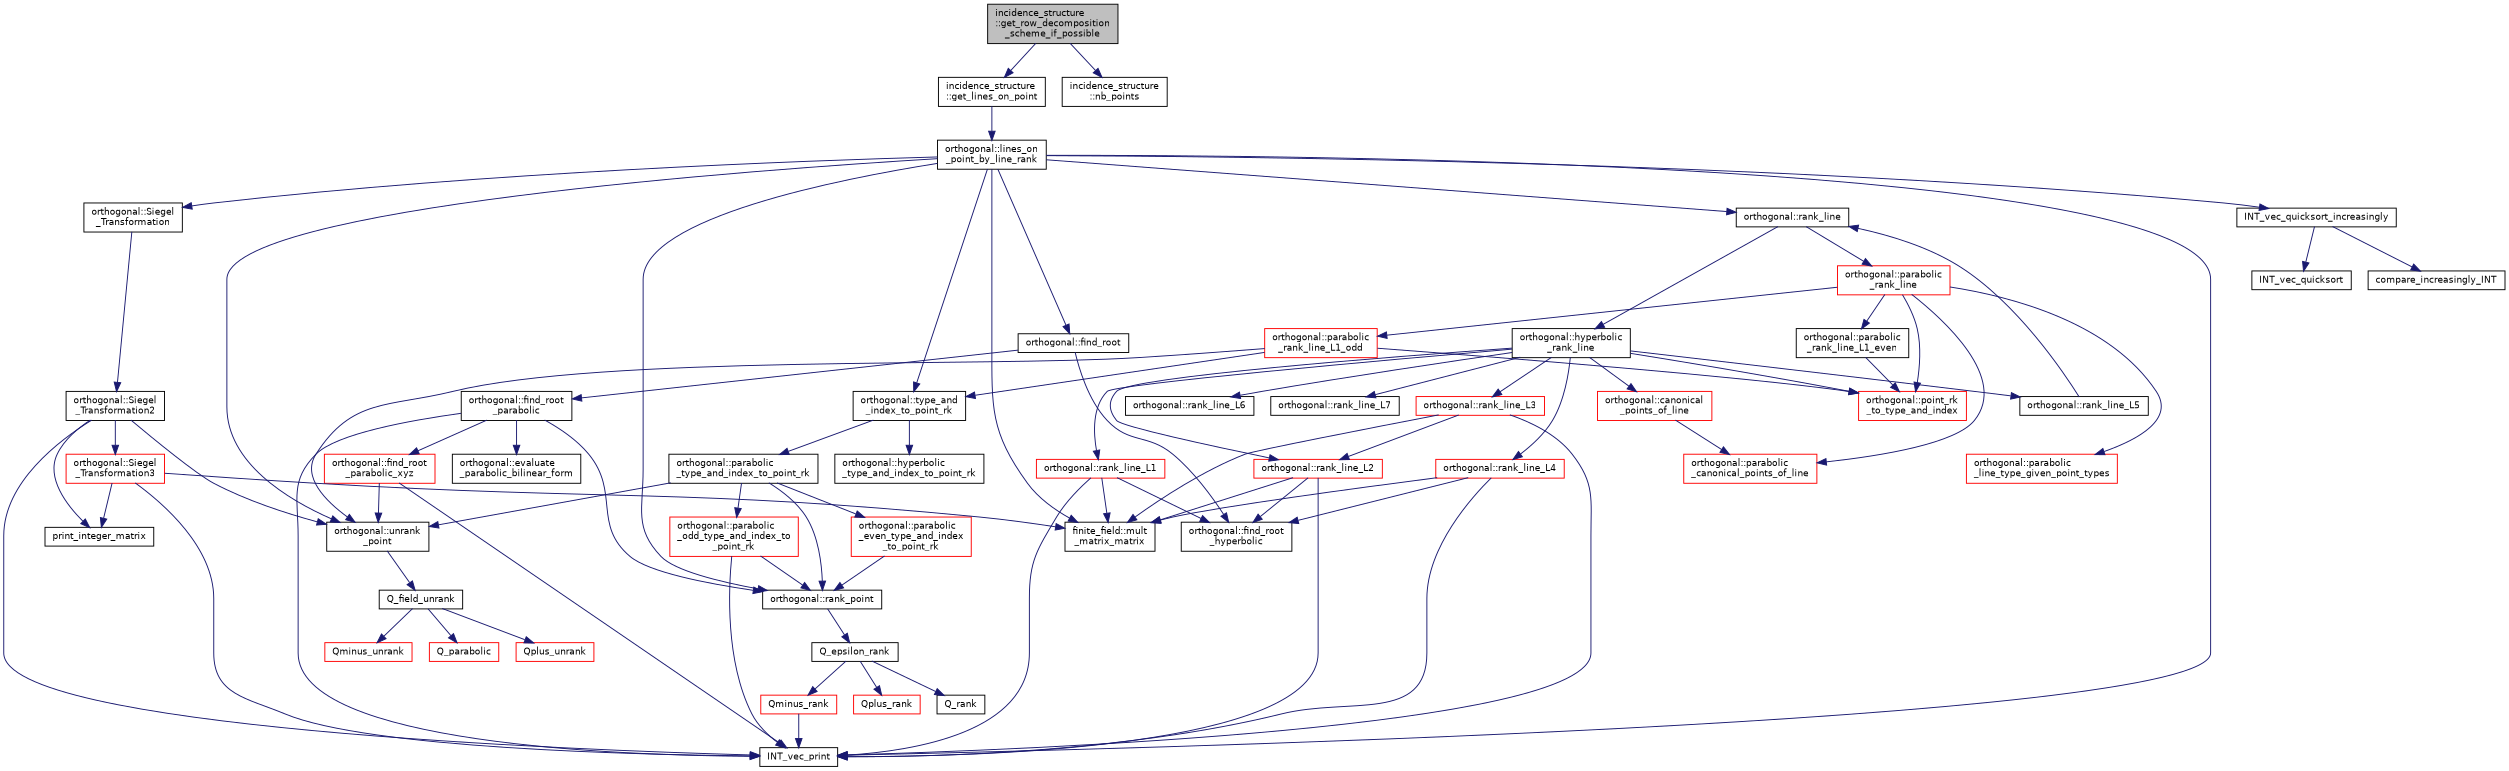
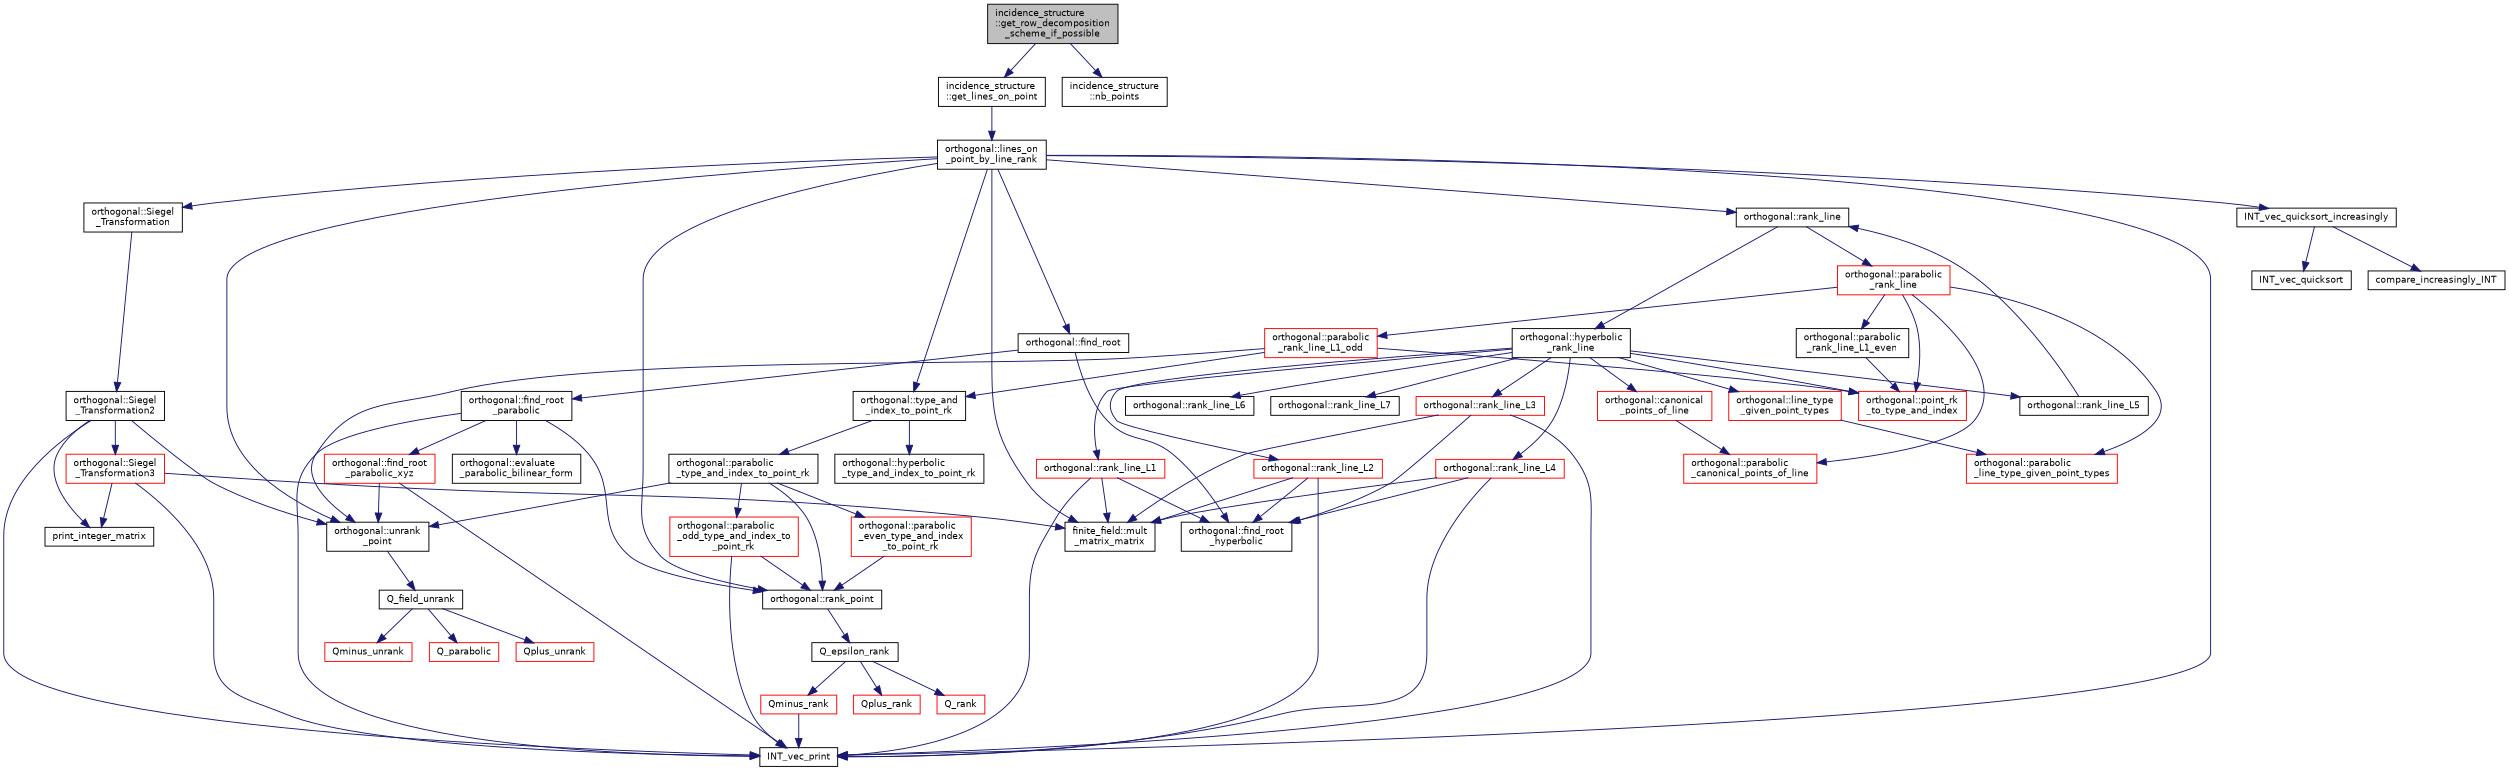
node "orthogonal::line_type _given_point_types": added
edge "orthogonal::rank_line_L3" -> "orthogonal::rank_line_L2": now "orthogonal::rank_line_L3" -> "orthogonal::find_root _hyperbolic"
node "Q_rank": color black -> red
